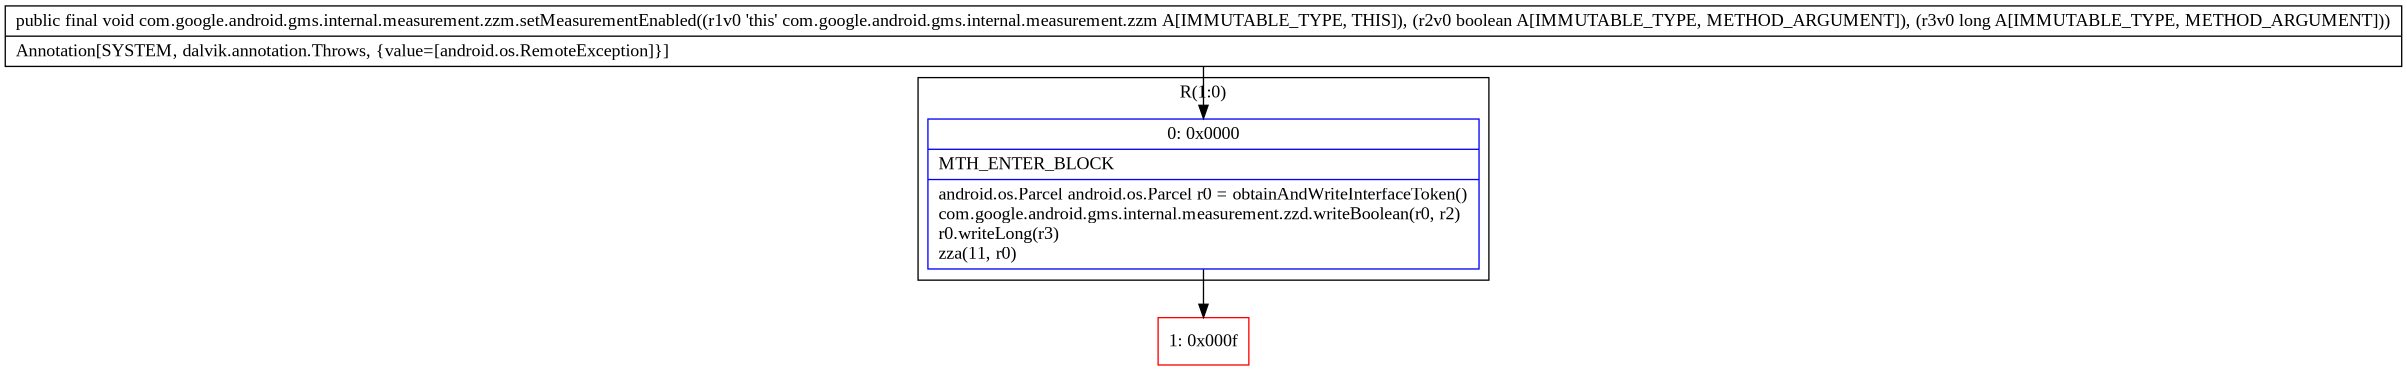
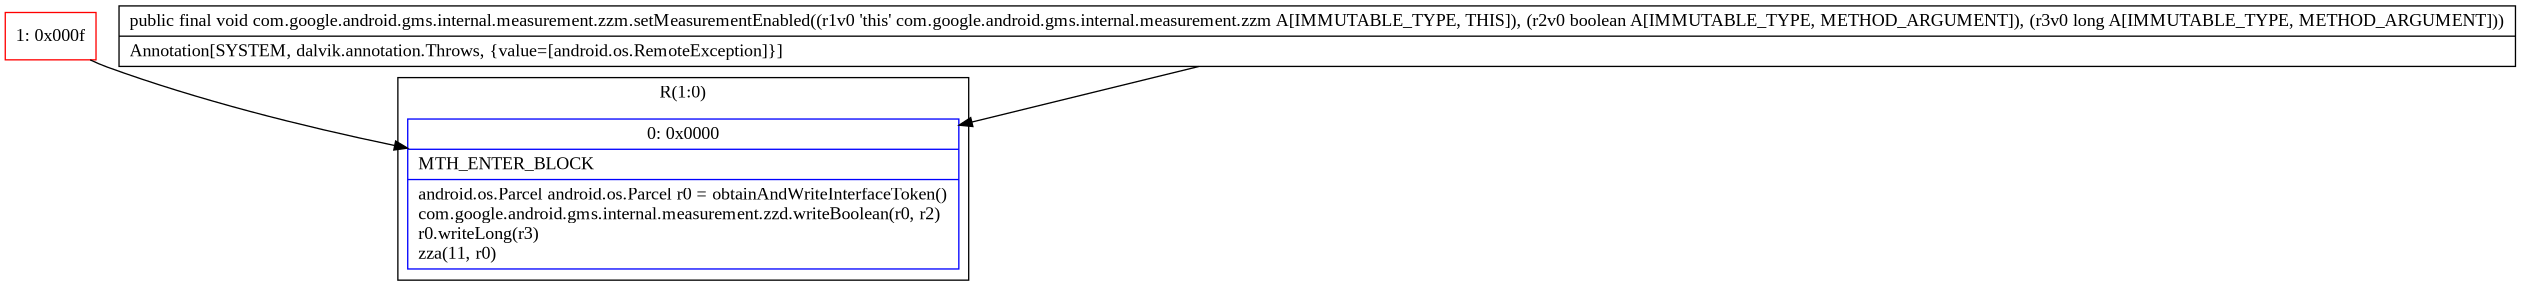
edge "0: 0x0000" -> "1: 0x000f": reversed
